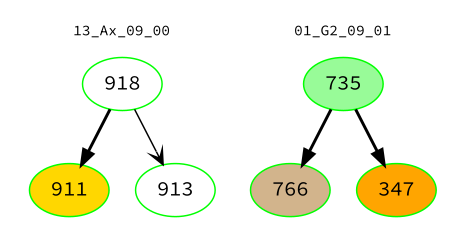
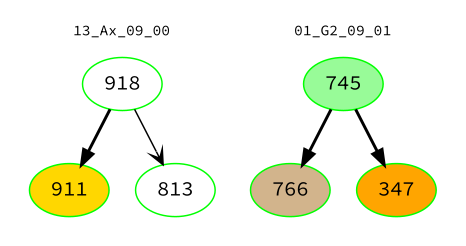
node "735": label "735" -> "745"
node "913": label "913" -> "813"
